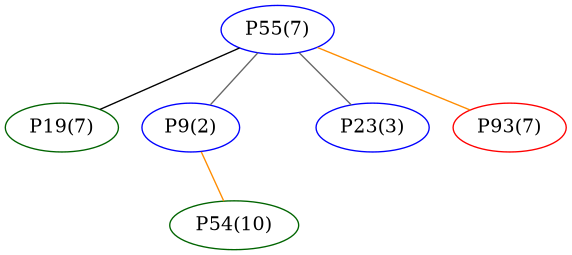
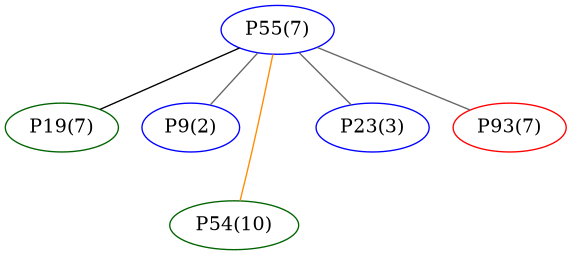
edge "P55(7)" -- "P93(7)": color darkorange -> gray40
edge "P9(2)" -- "P54(10)": now "P55(7)" -- "P54(10)"
